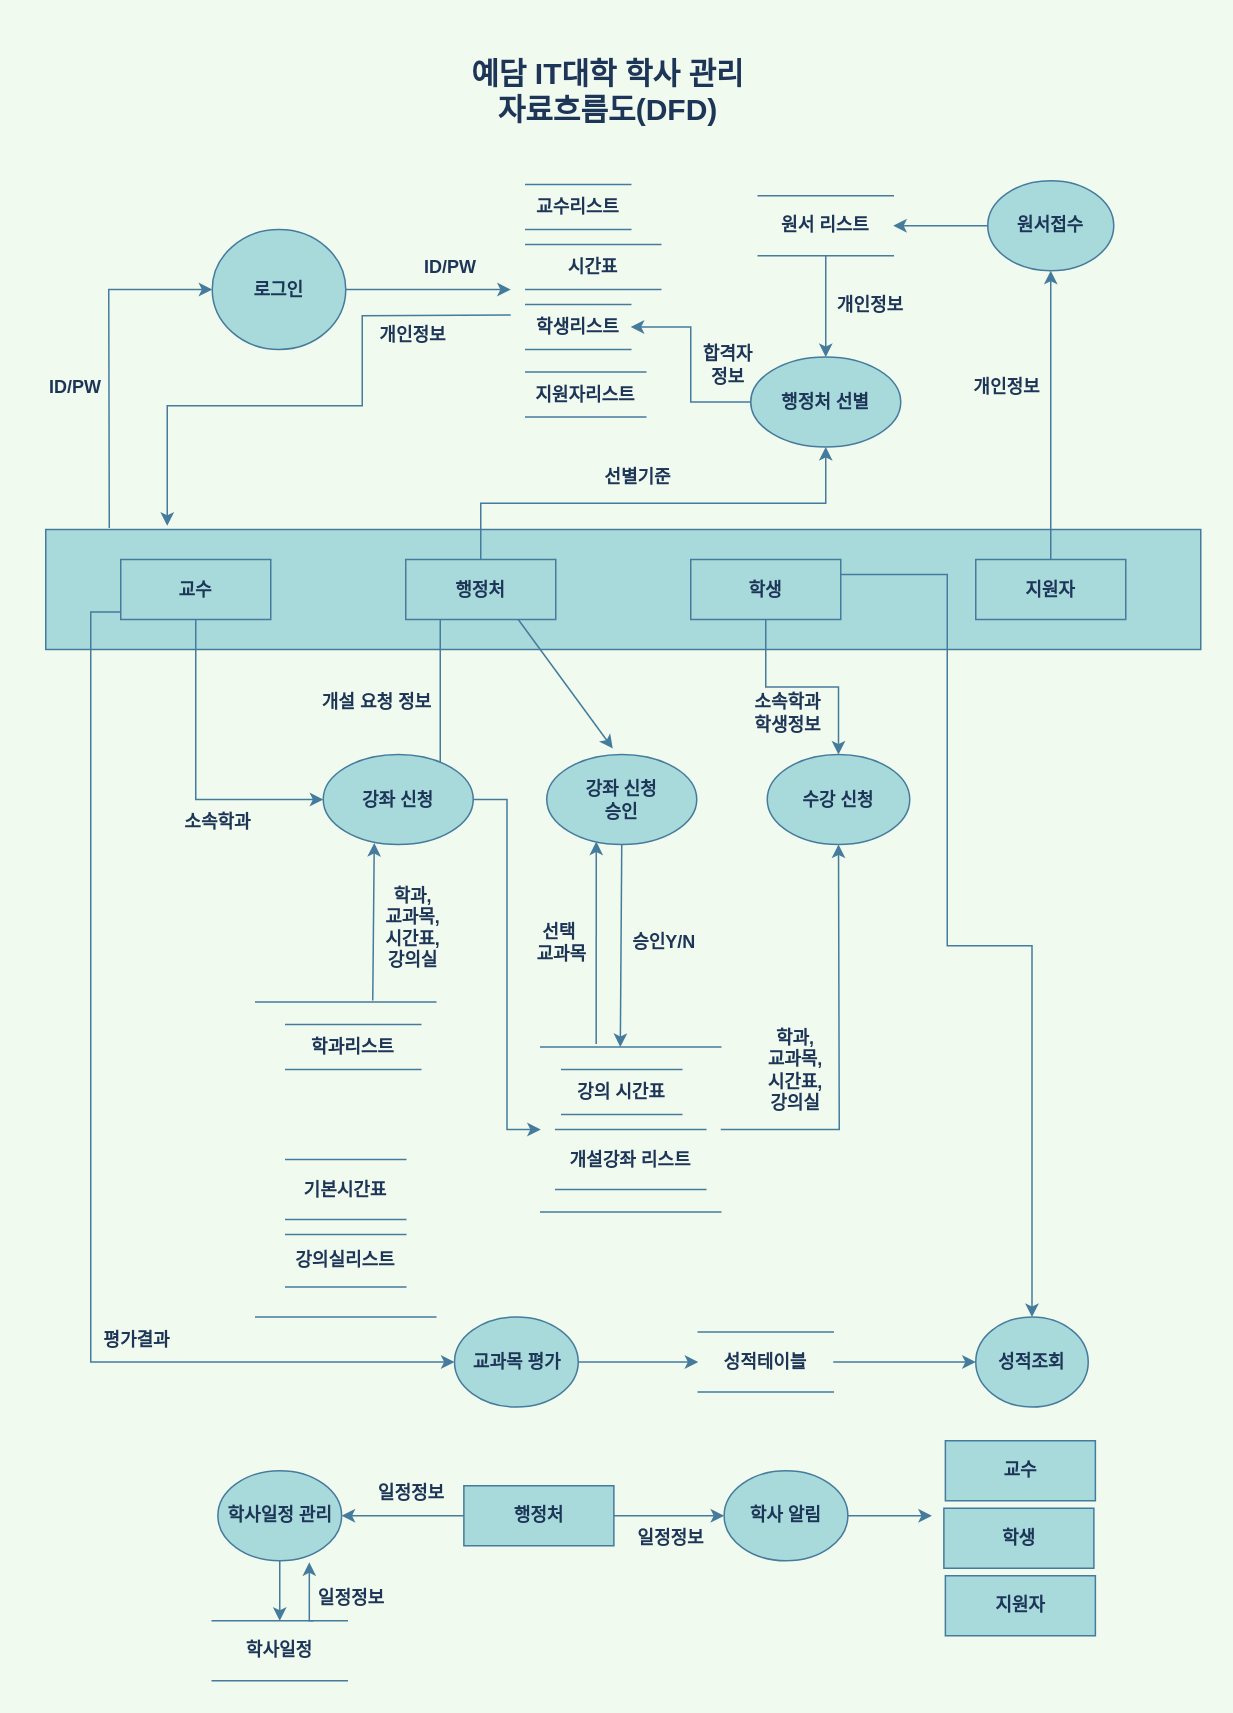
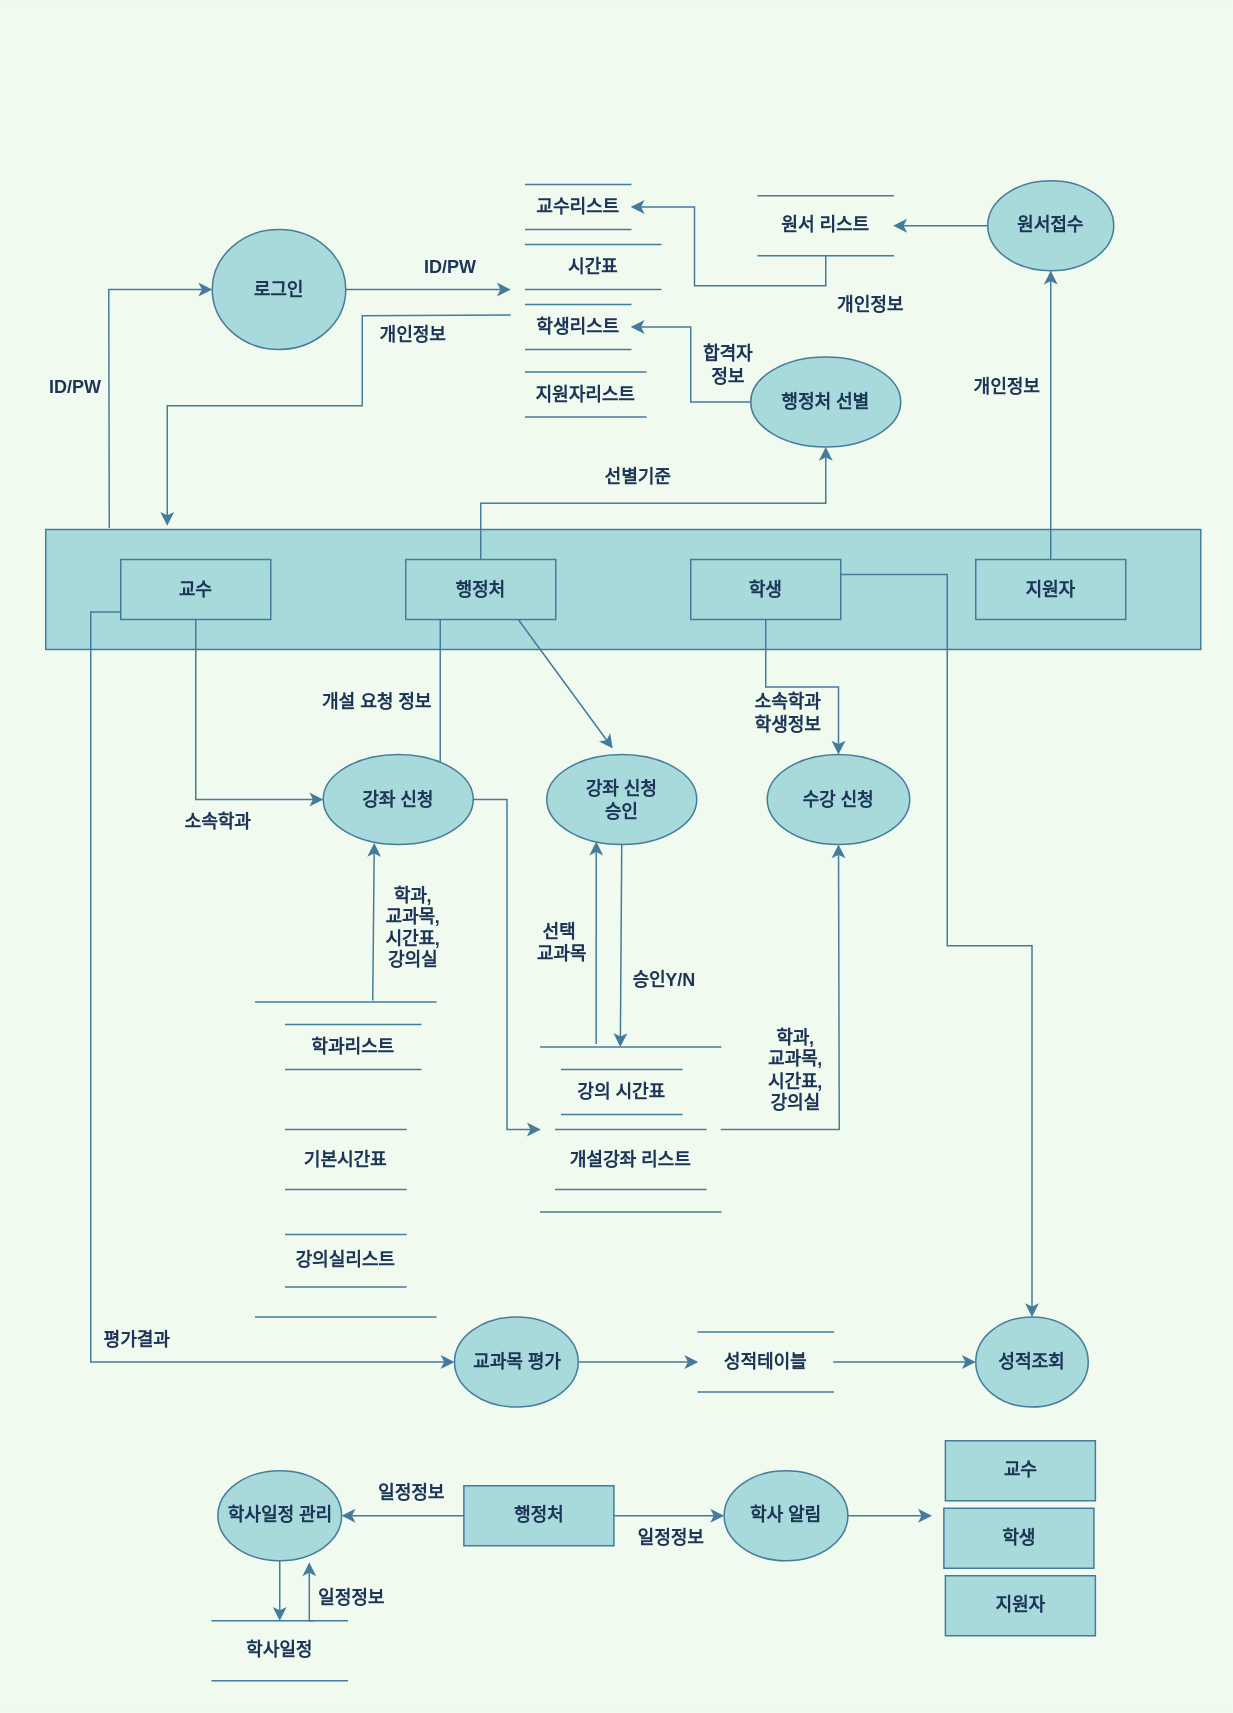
node "예담 IT대학 학사 관리 자료흐름도(DFD)": removed
edge "원서 리스트" -> "행정처 선별": now "원서 리스트" -> "교수리스트"
node "승인Y/N": moved (665, 942) -> (665, 980)
node "기본시간표": moved (346, 1190) -> (346, 1160)
